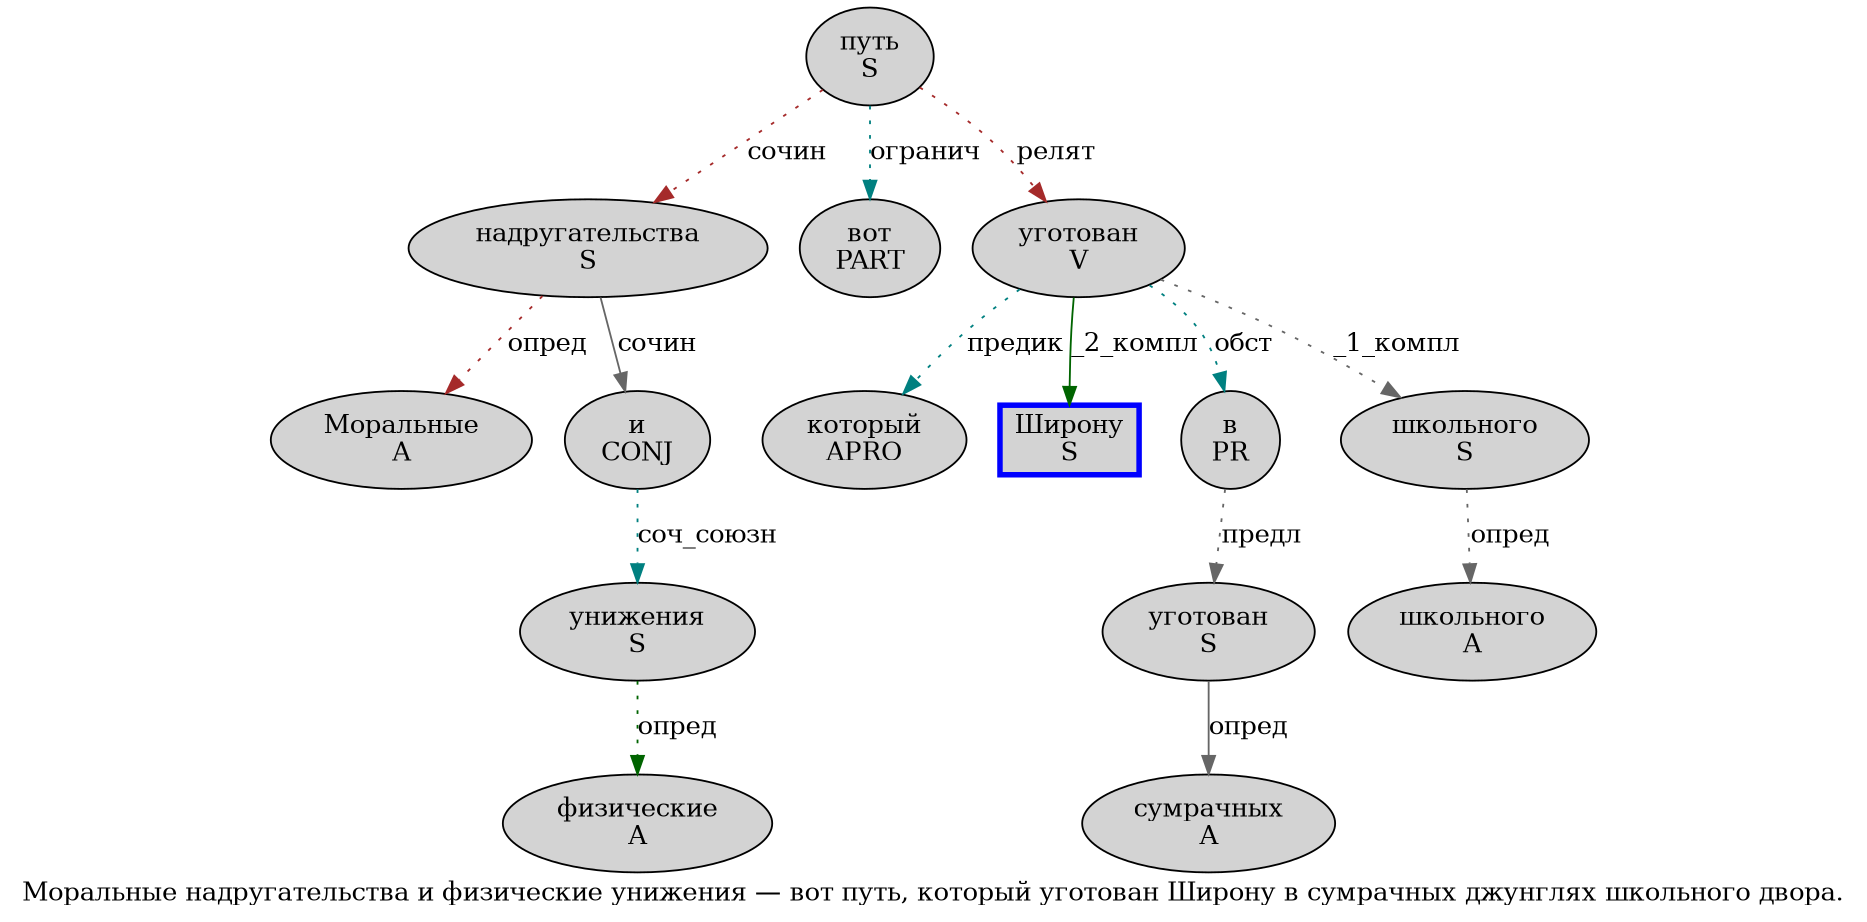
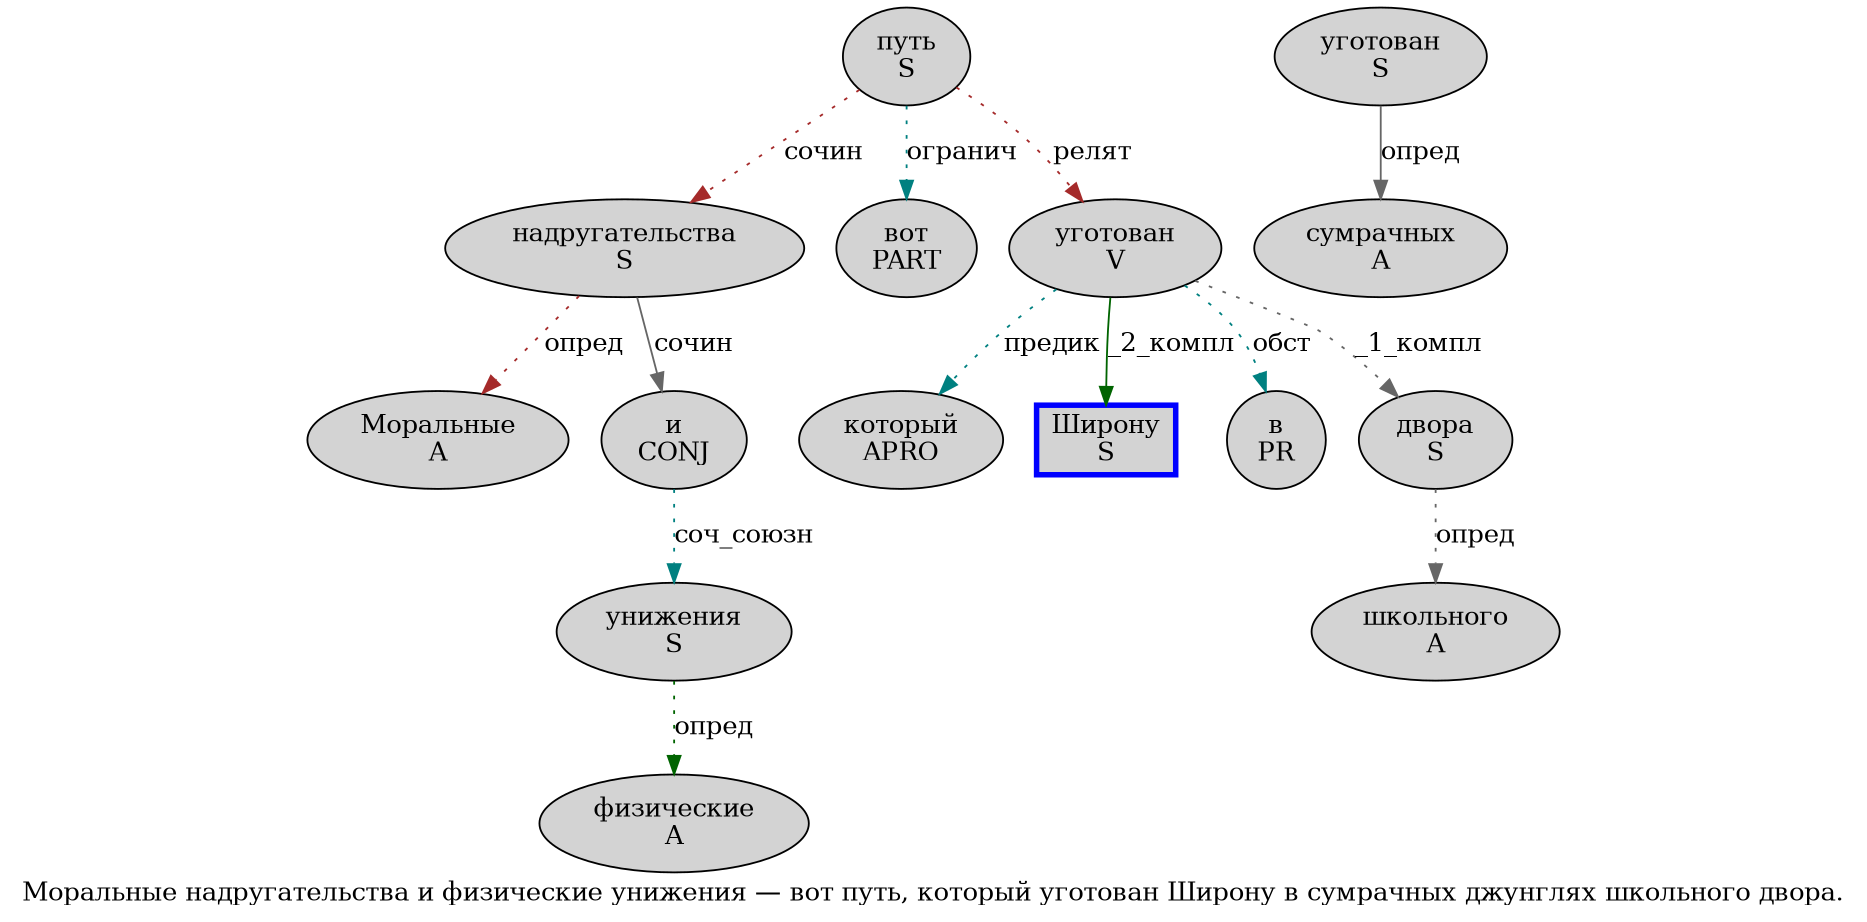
node "школьного S": label "школьного S" -> "двора S"
edge "в PR" -> "уготован S": removed, label "предл"
